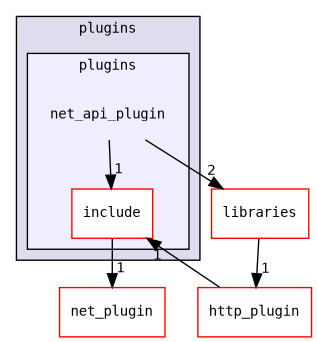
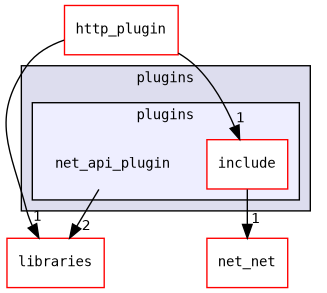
edge "net_api_plugin" -> "include": removed
edge "libraries" -> "http_plugin": reversed
node "net_plugin": label "net_plugin" -> "net_net"
